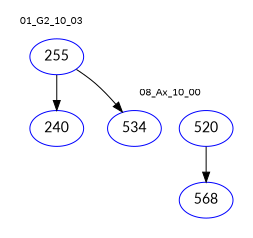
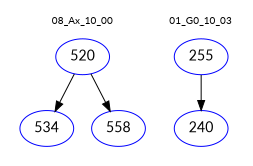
cluster "01_G2_10_03": label "01_G2_10_03" -> "01_G0_10_03"
edge "255" -> "534": now "520" -> "534"
node "568": label "568" -> "558"
